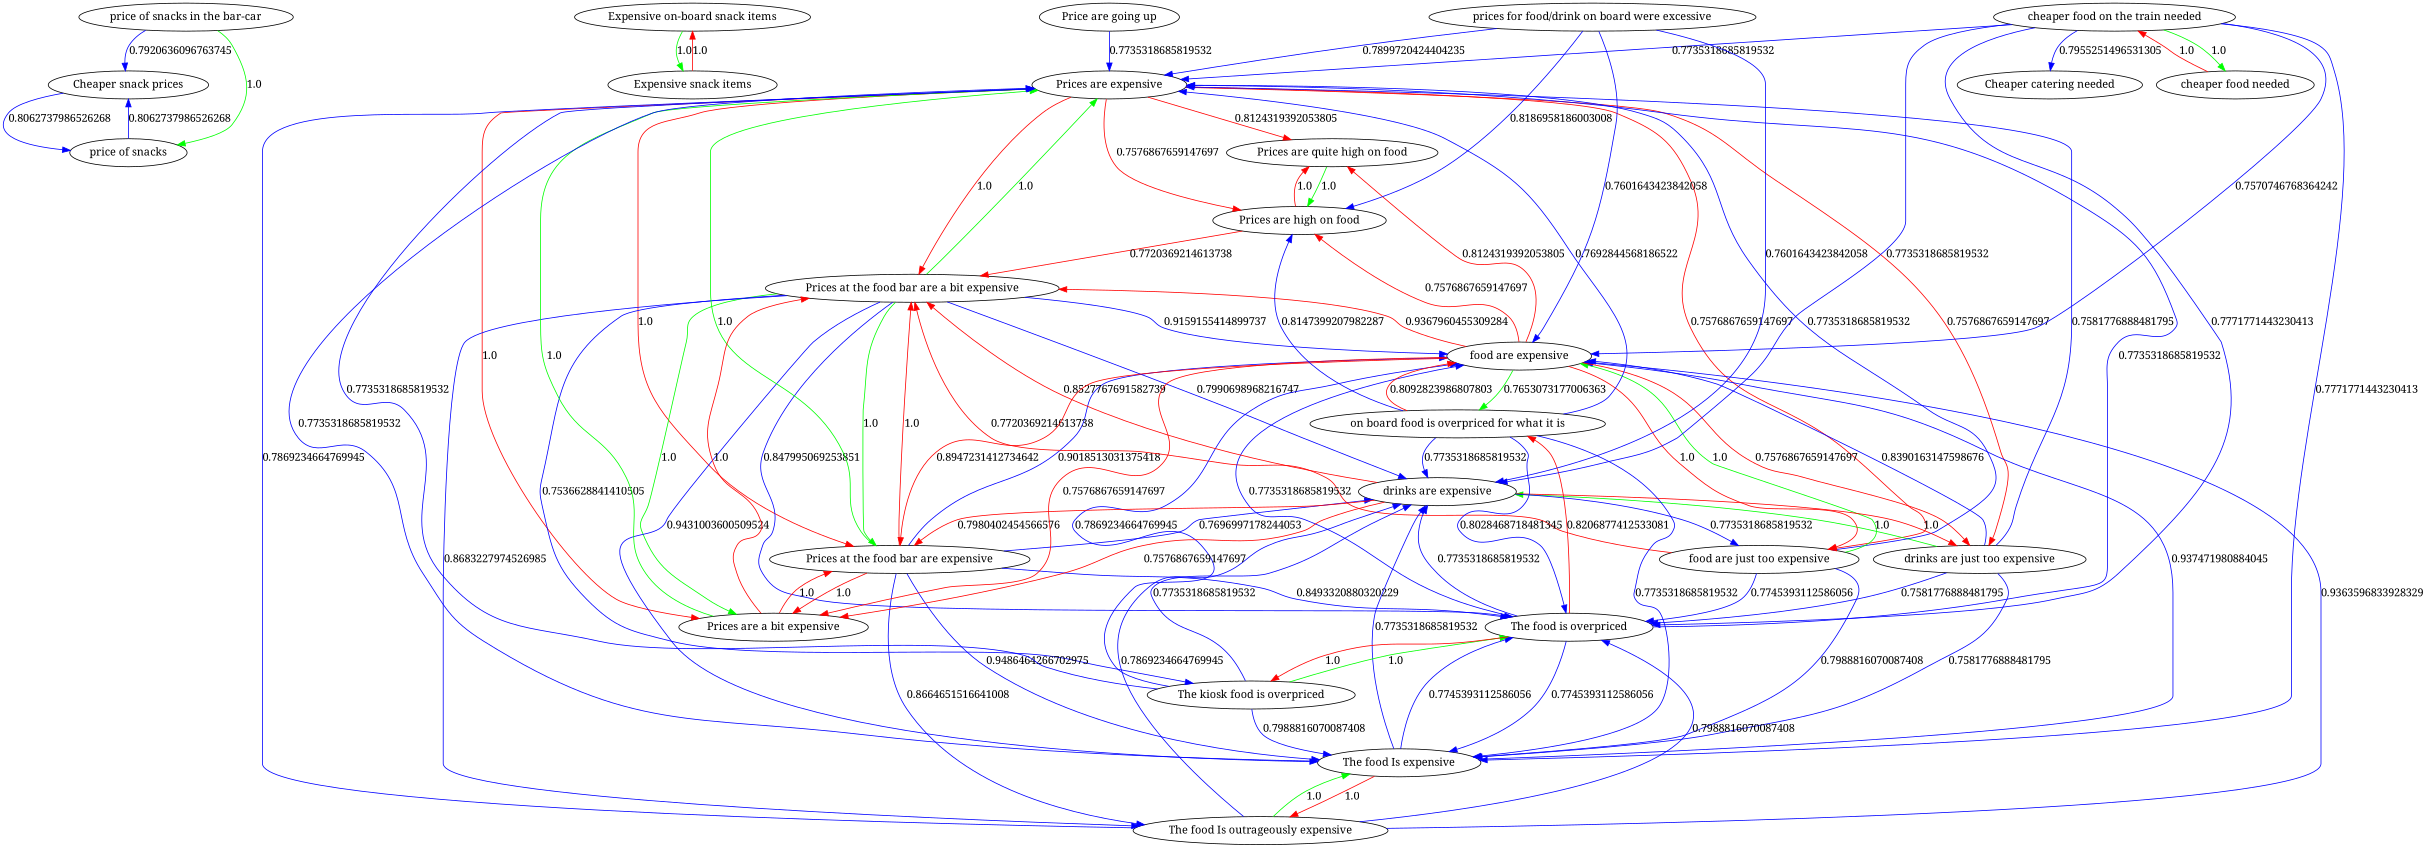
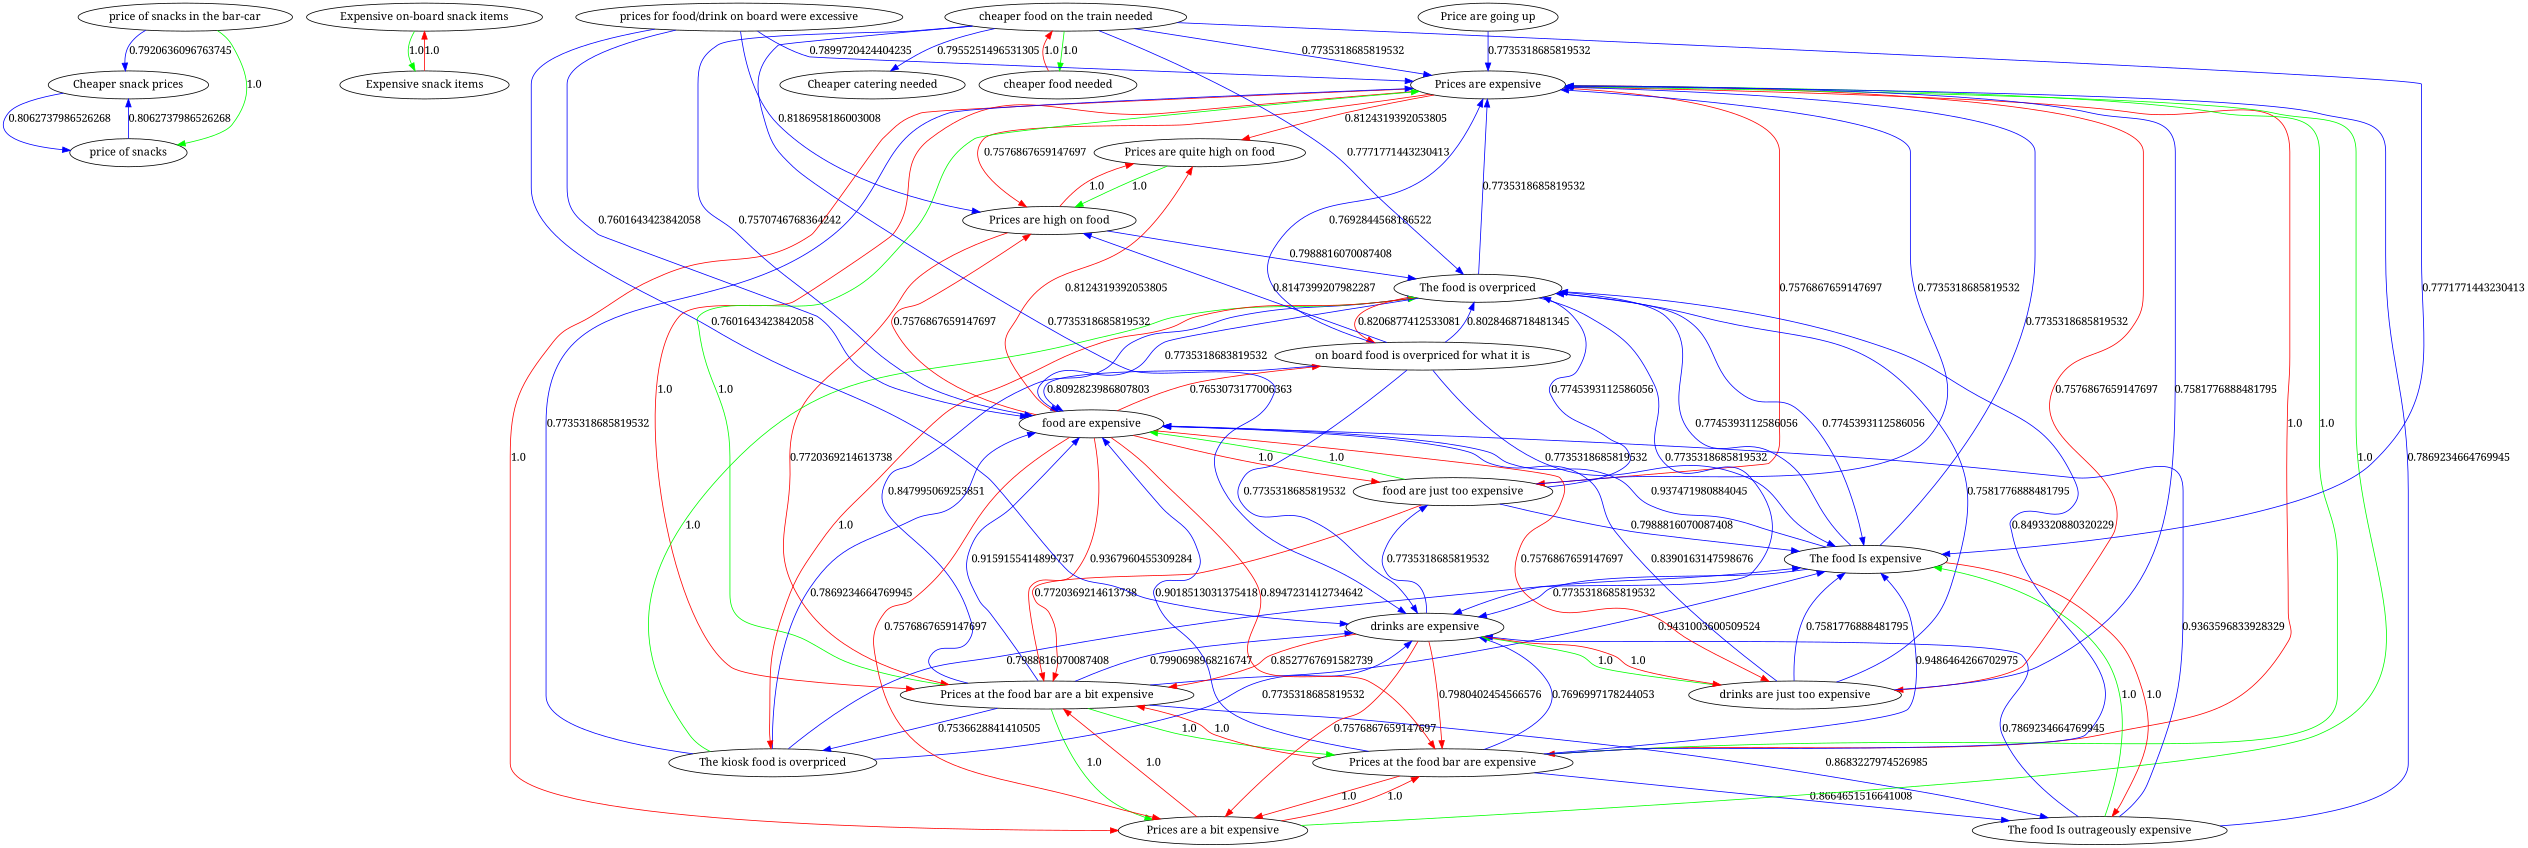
edge "on board food is overpriced for what it is" -> "food are expensive": color red -> blue
edge "food are expensive" -> "on board food is overpriced for what it is": color green -> red
edge "The food is overpriced" -> "food are expensive": label "0.7735318685819532" -> "0.7735318683819532"
edge "The food Is outrageously expensive" -> "The food is overpriced": now "Prices are high on food" -> "The food is overpriced"
